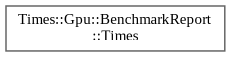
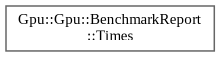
node "Times::Gpu::BenchmarkReport ::Times": label "Times::Gpu::BenchmarkReport ::Times" -> "Gpu::Gpu::BenchmarkReport ::Times"
